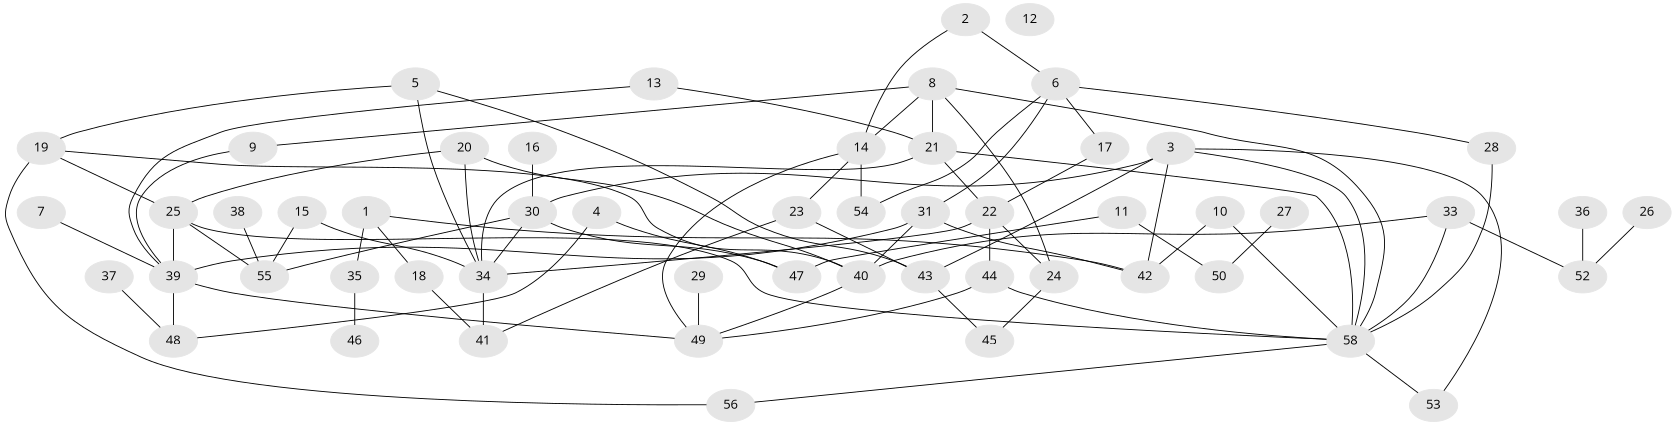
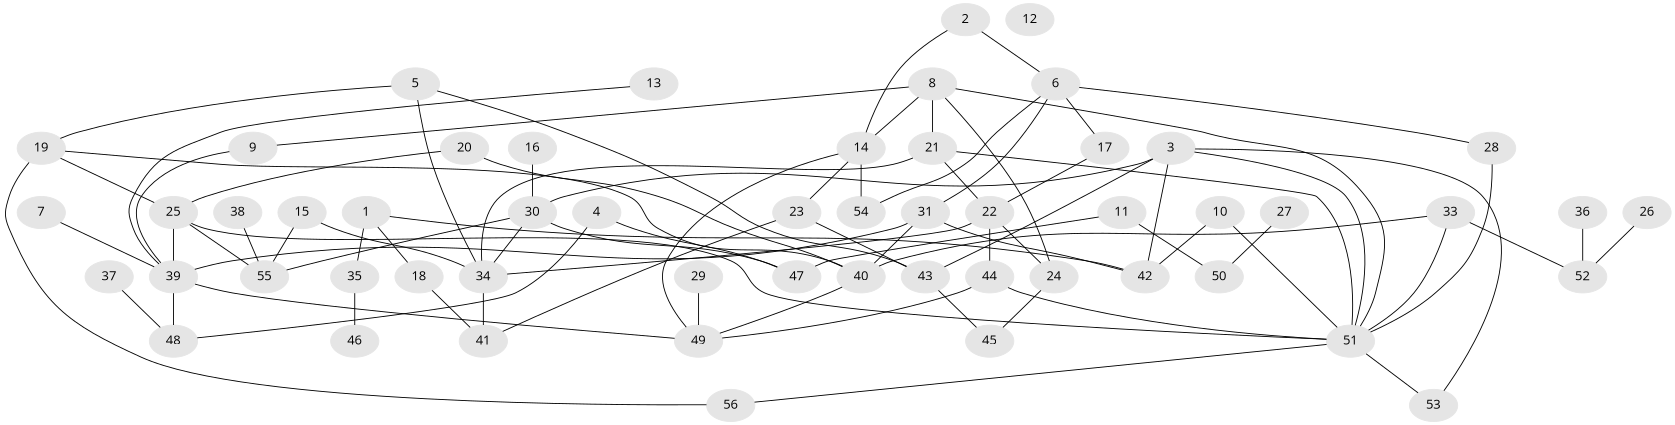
edge "13" -- "21": removed
edge "20" -- "34": removed
node "58": label "58" -> "51"
